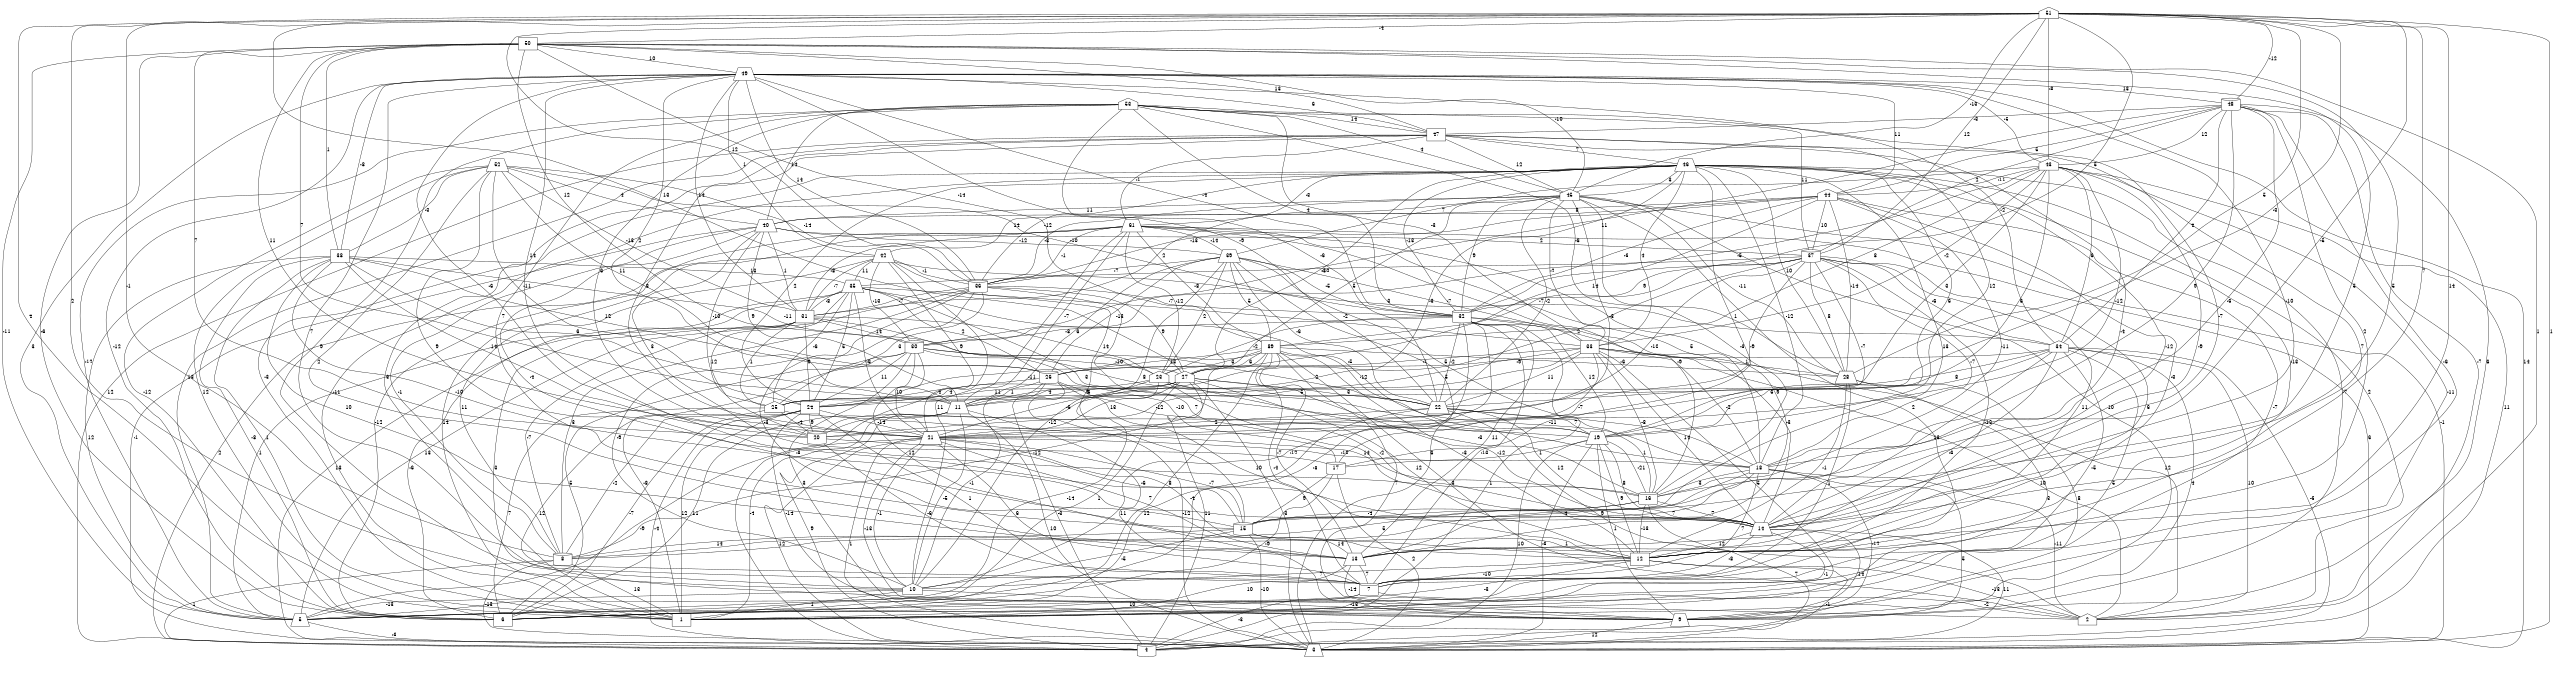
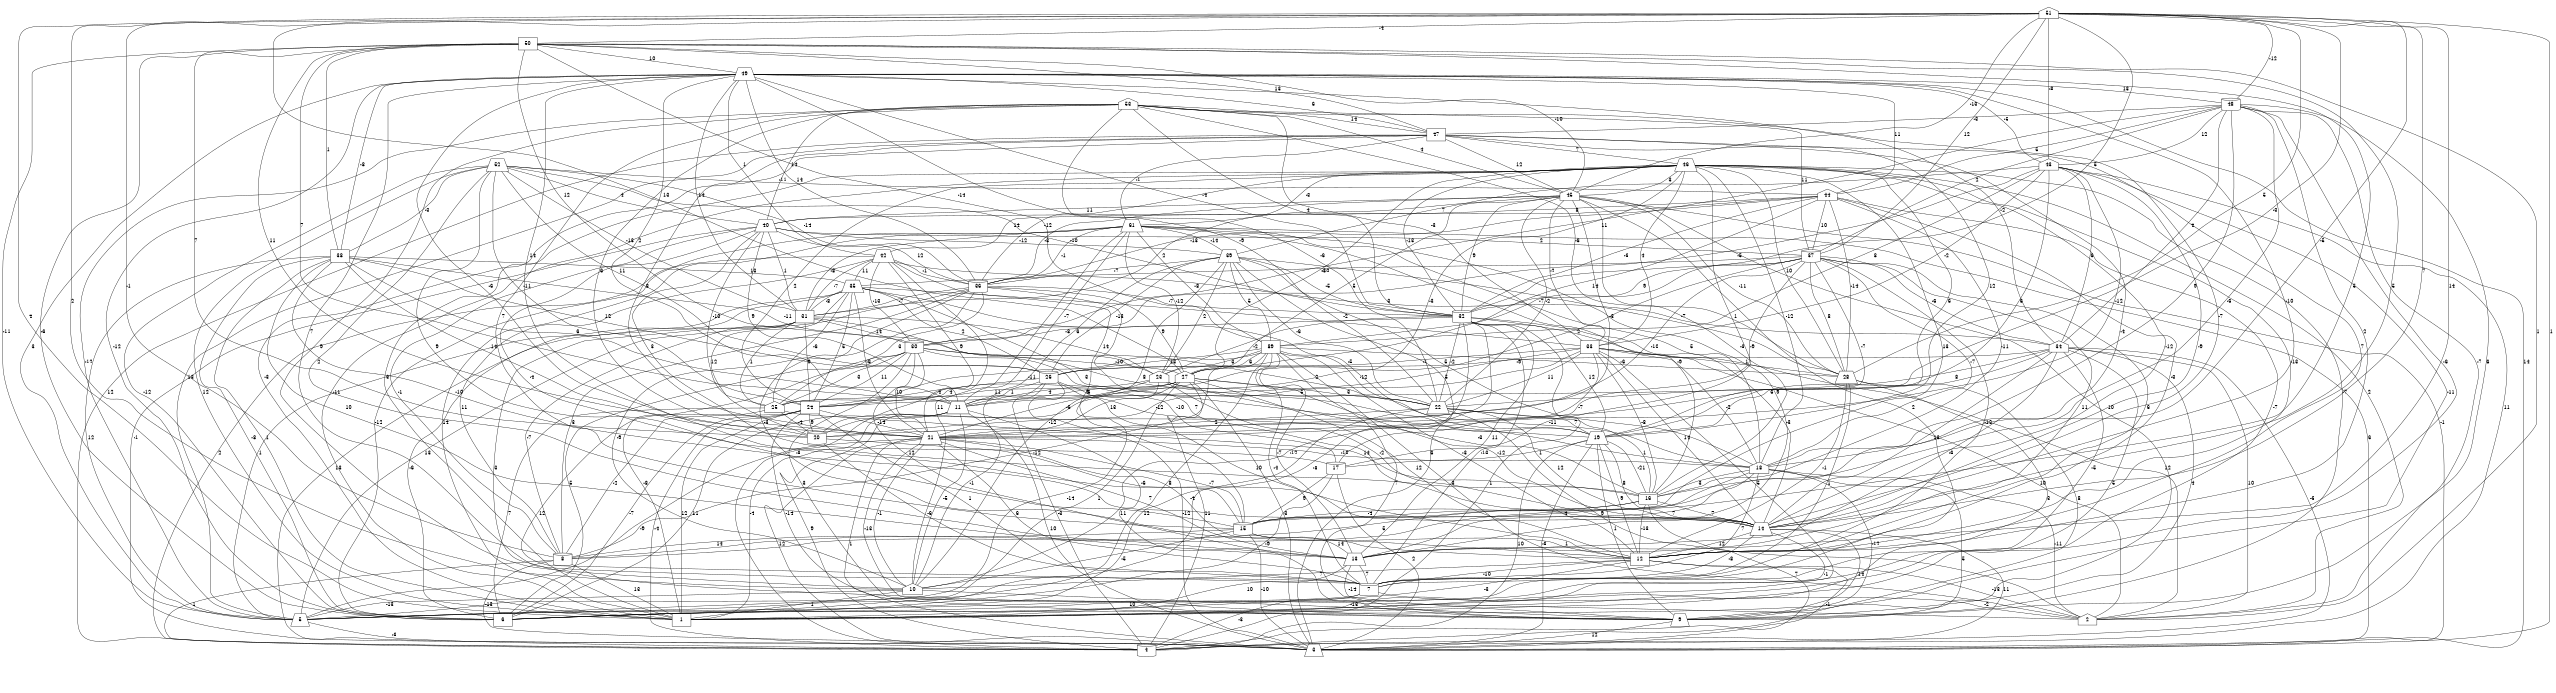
edge "51" -- "36": now "40" -- "36"
edge "43" -- "44": now "52" -- "44"
edge "39" -- "33": now "39" -- "28"
edge "43" -- "25": now "30" -- "25"
